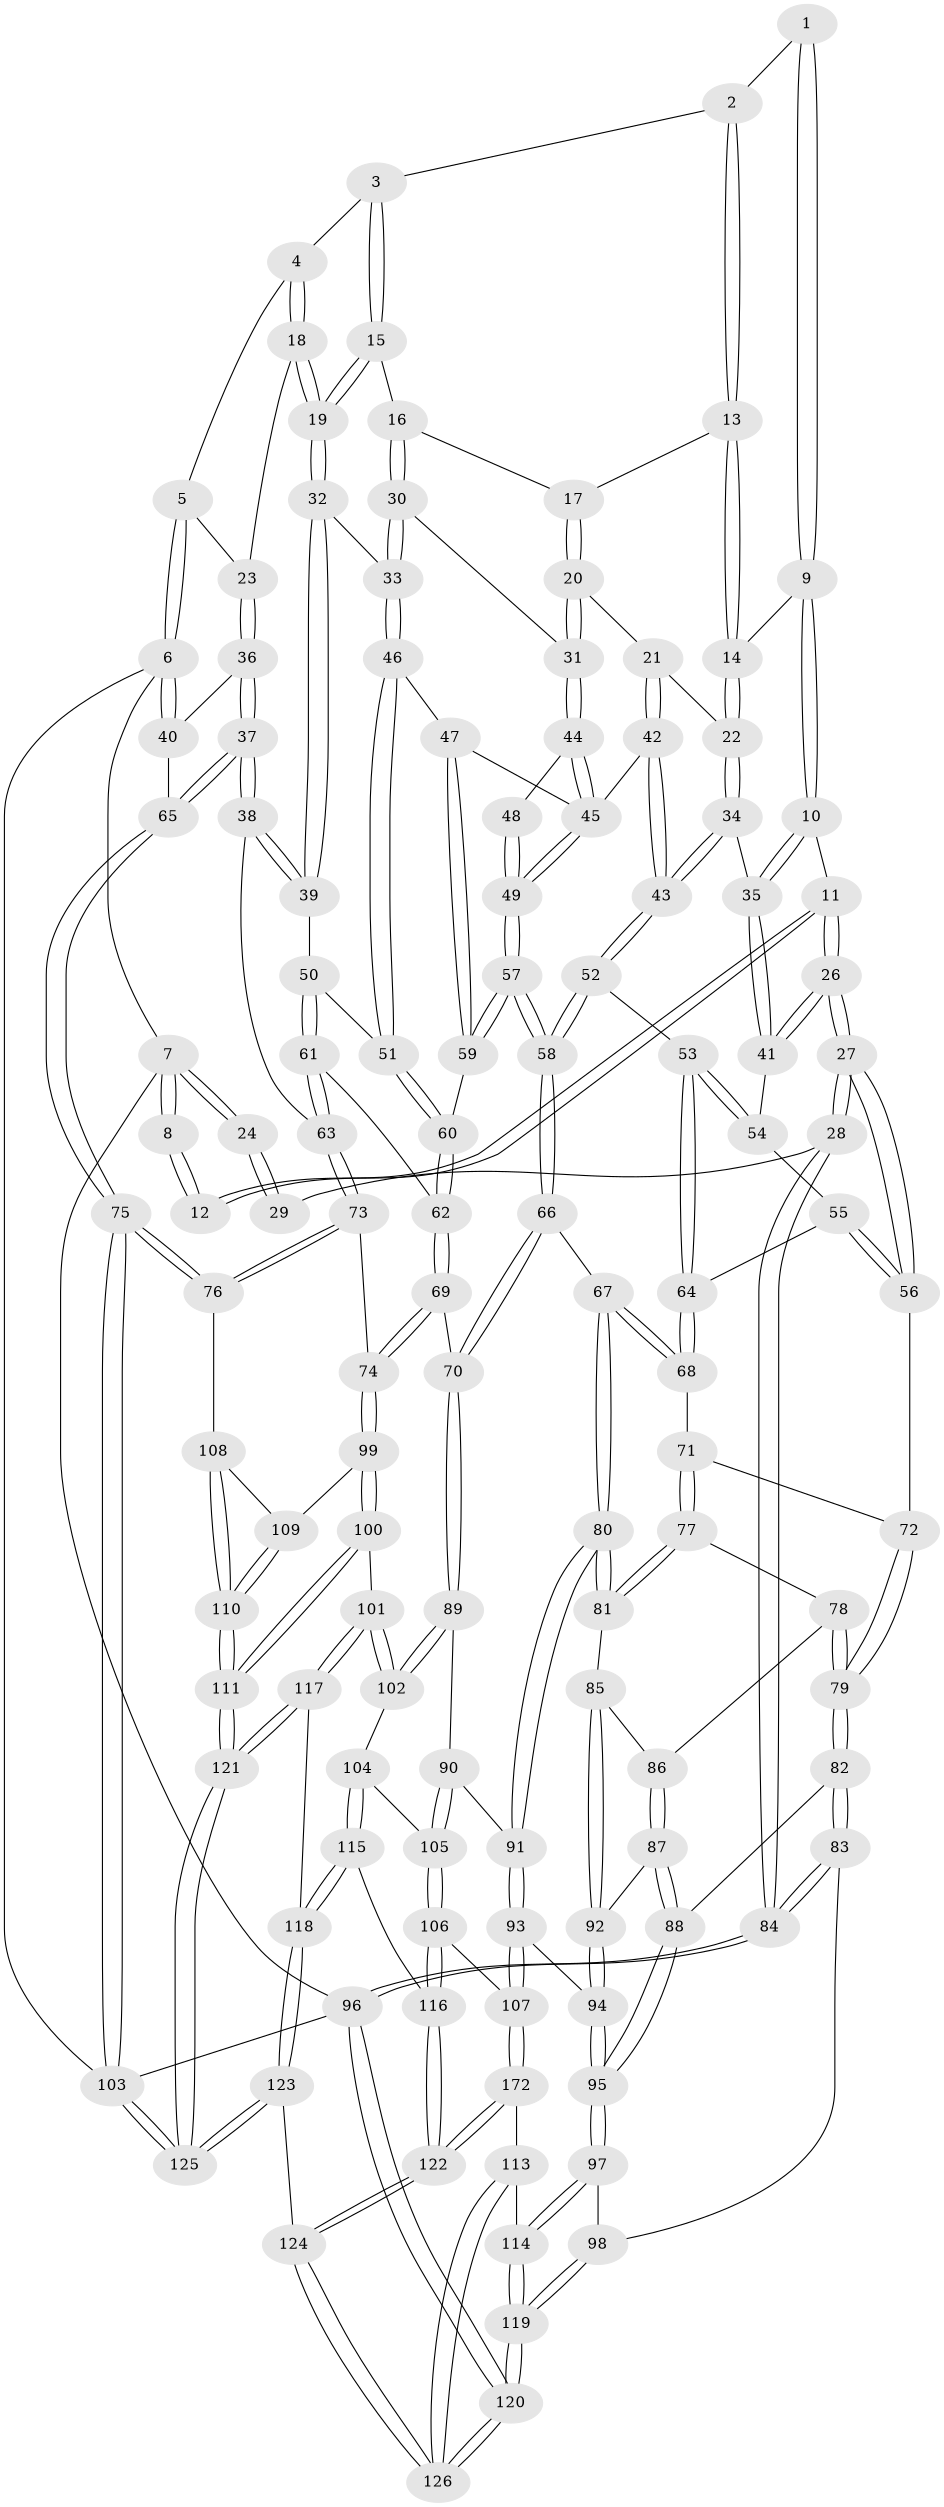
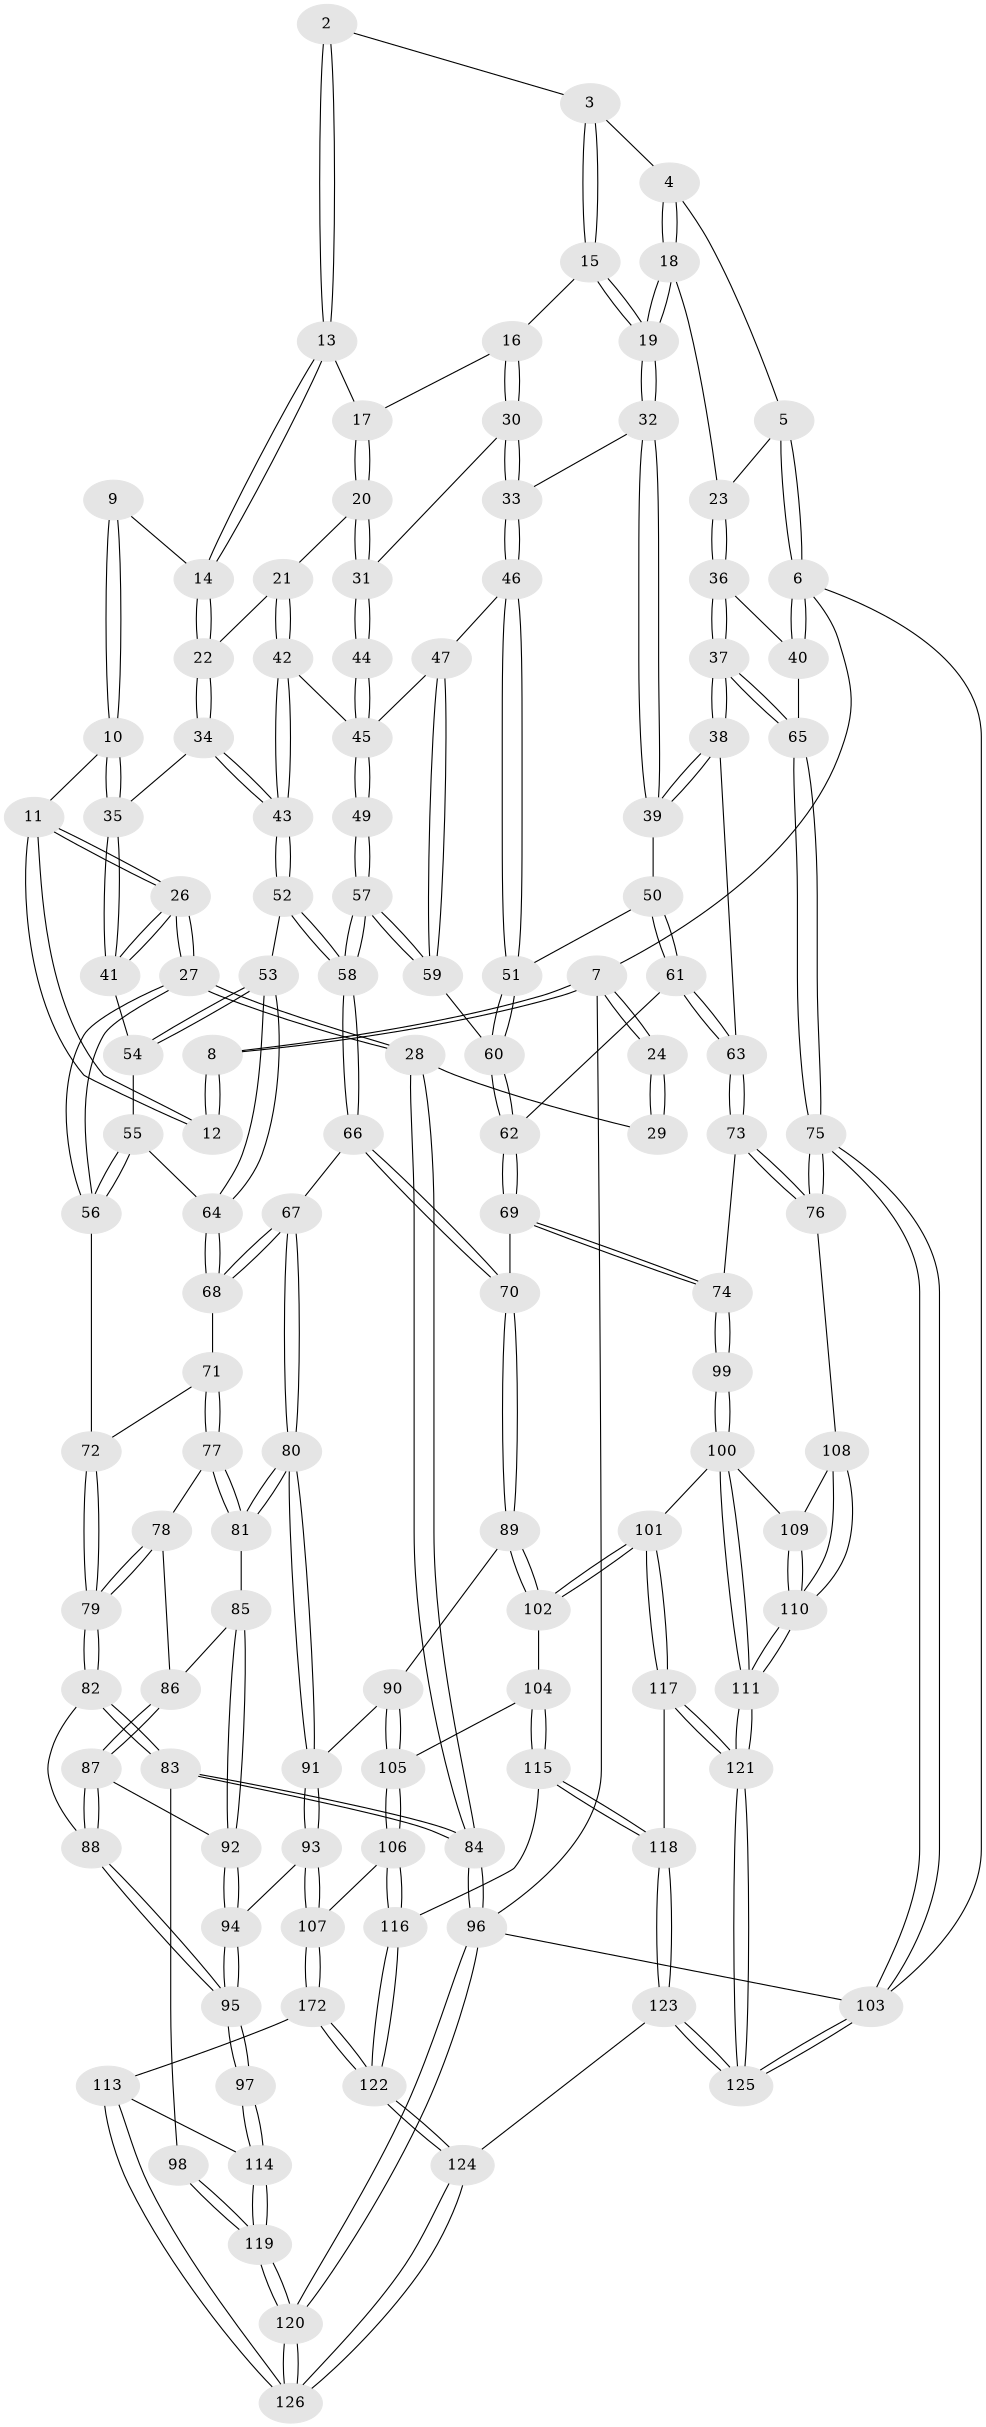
node "1": removed
node "48": removed
edge "99" -- "109": now "100" -- "109"
edge "97" -- "98": removed
